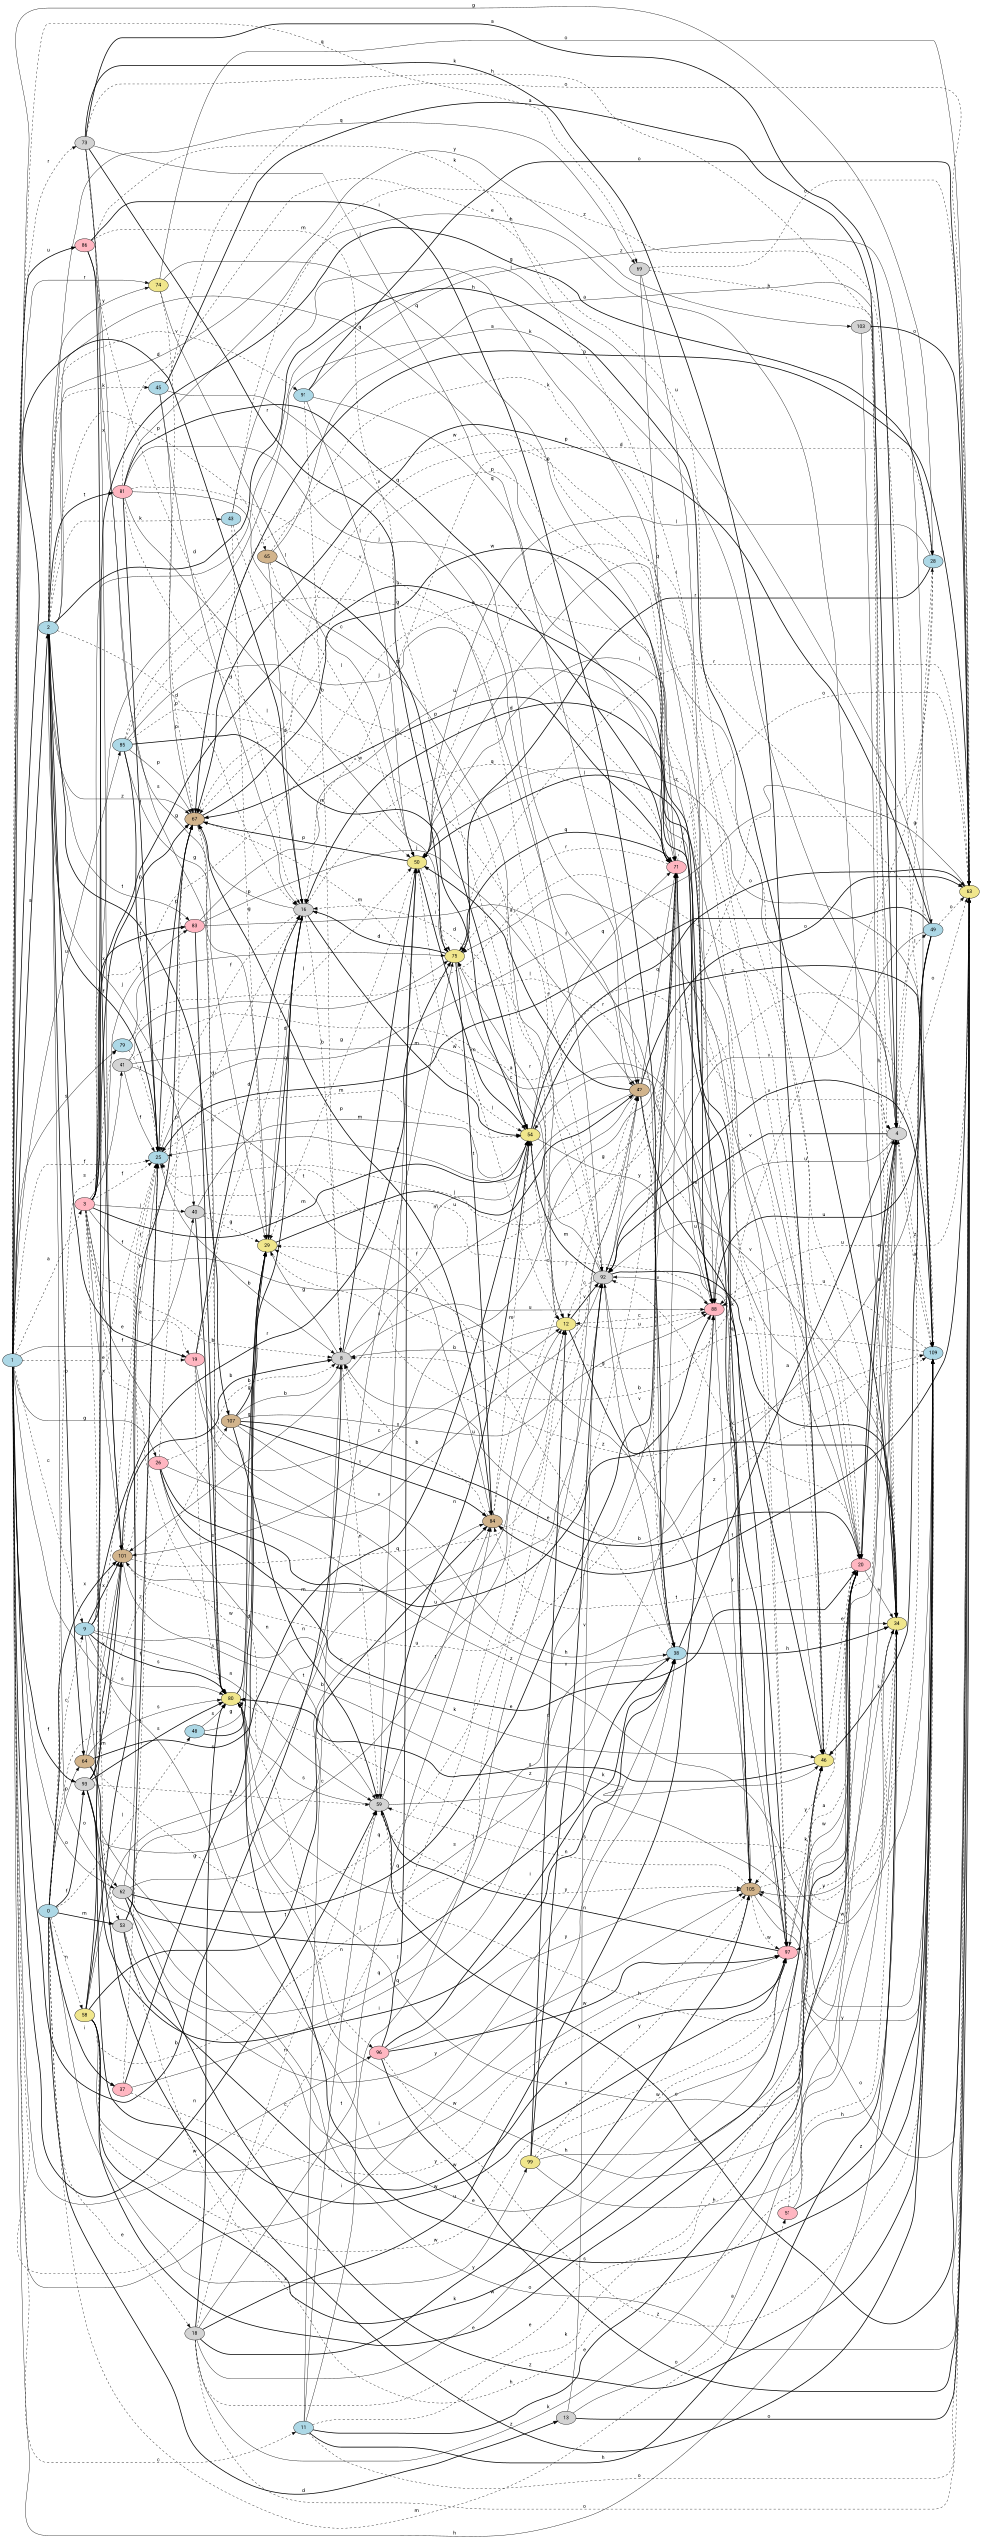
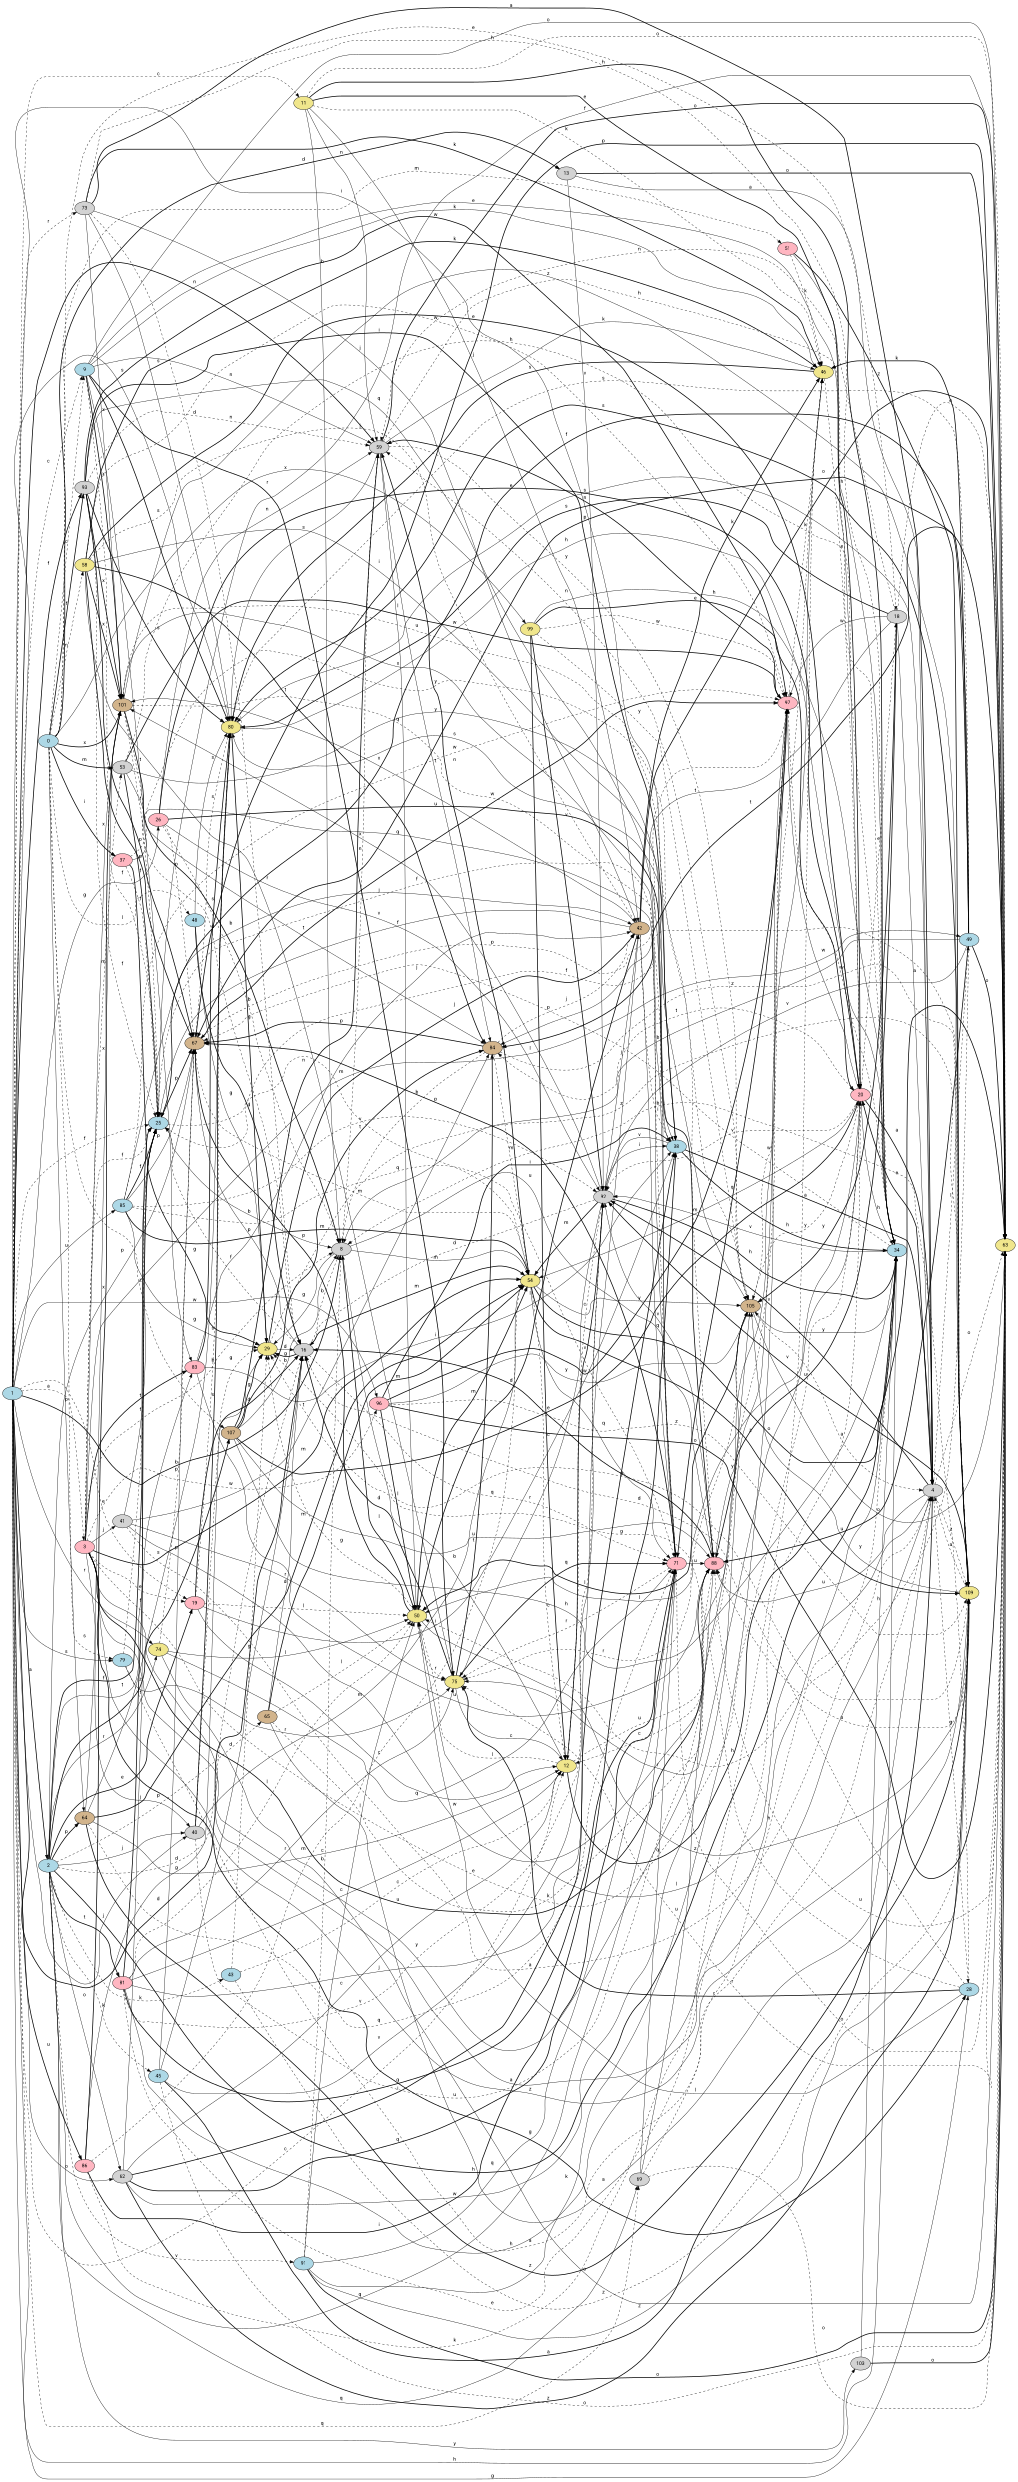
edge "2" -> "74": label "y" -> "r"
edge "73" -> "75": removed, label "r"
edge "85" -> "92": label "w" -> "v"
edge "43" -> "46": now "91" -> "46"
edge "2" -> "67": label "z" -> "p"
edge "49" -> "63": style dashed -> bold
node "109": fillcolor lightblue -> khaki
node "34": fillcolor khaki -> lightblue
edge "99" -> "20": style solid -> bold
edge "18" -> "20": reversed
edge "18" -> "4": label "k" -> "a"
node "11": fillcolor lightblue -> khaki
